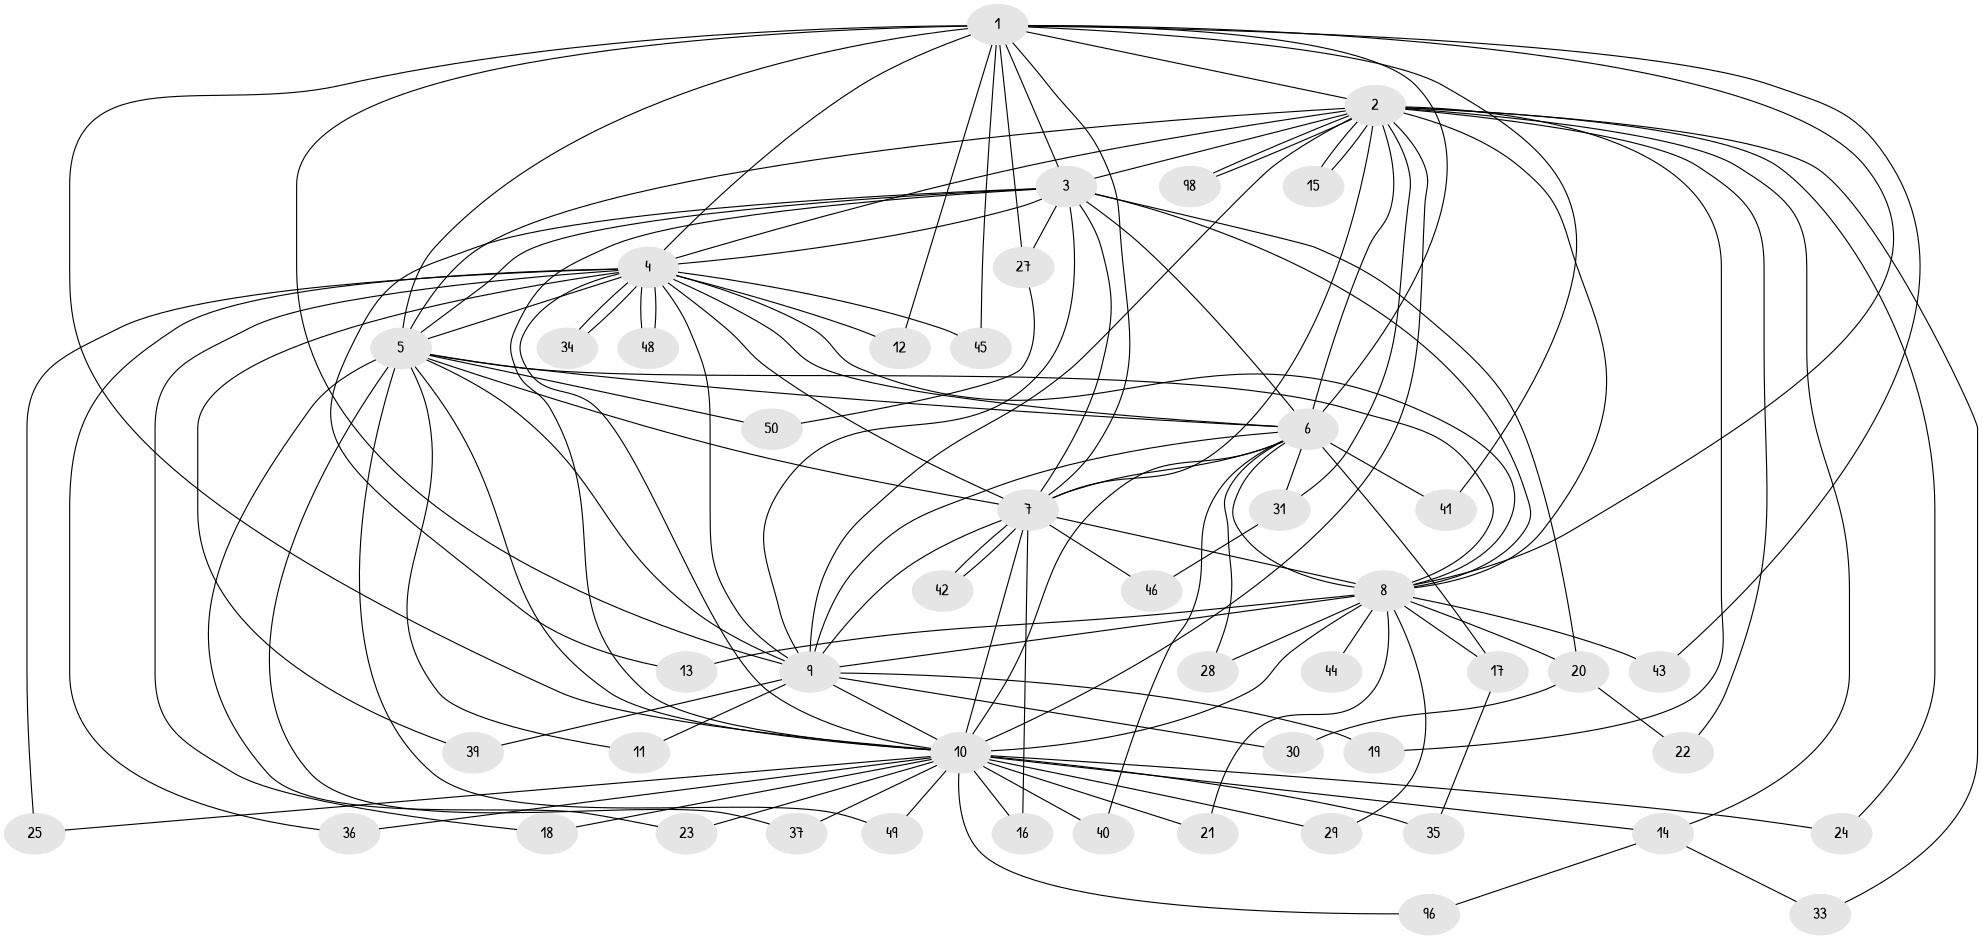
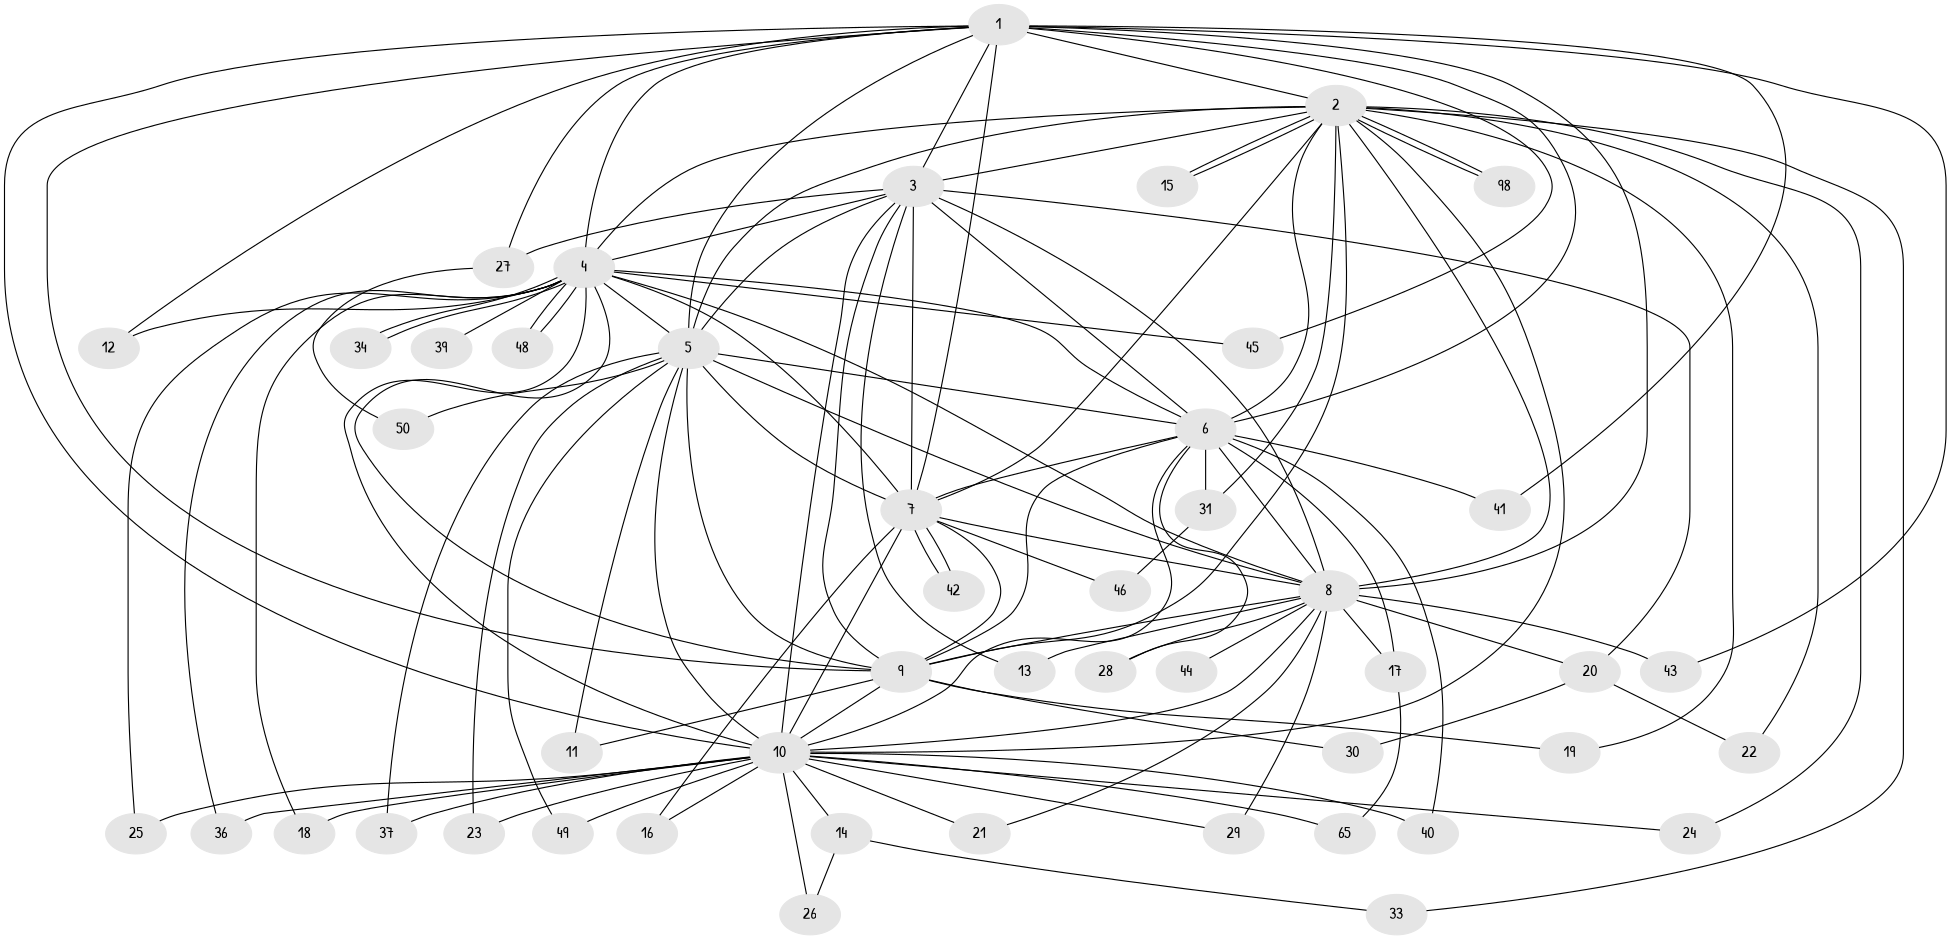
edge "2" -- "14": removed
edge "9" -- "39": removed
node "35": label "35" -> "65"
node "96": label "96" -> "26"
